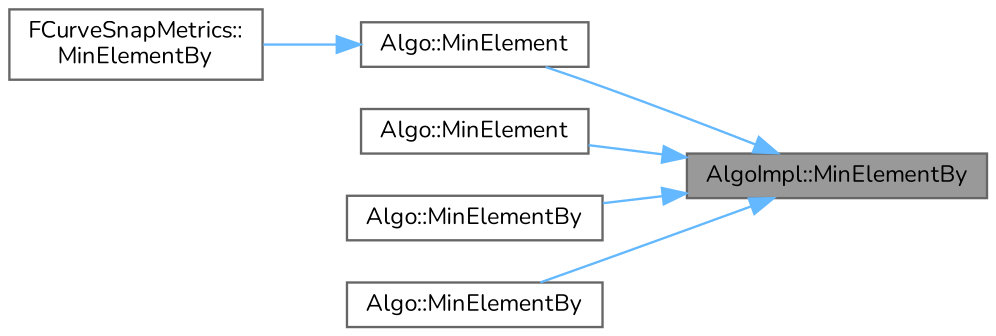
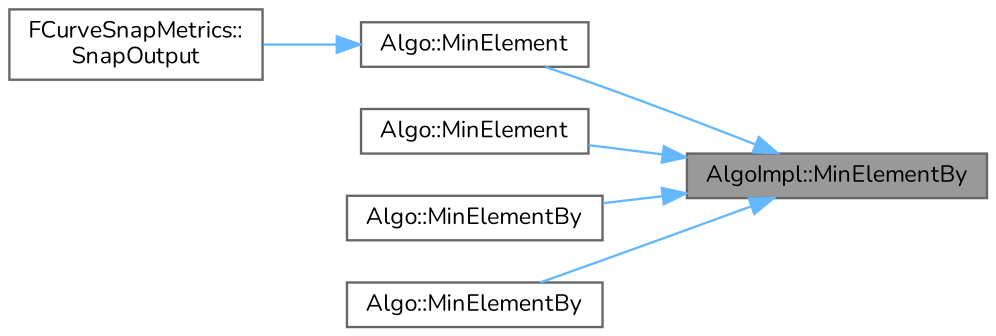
node "FCurveSnapMetrics:: MinElementBy": label "FCurveSnapMetrics:: MinElementBy" -> "FCurveSnapMetrics:: SnapOutput"
